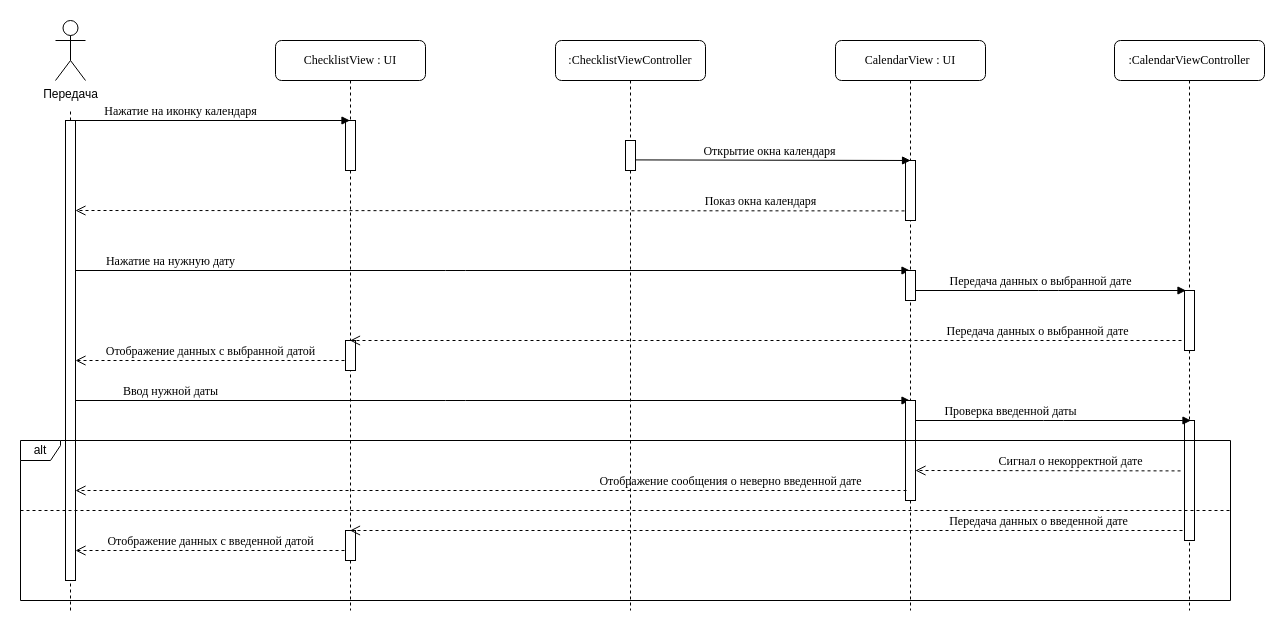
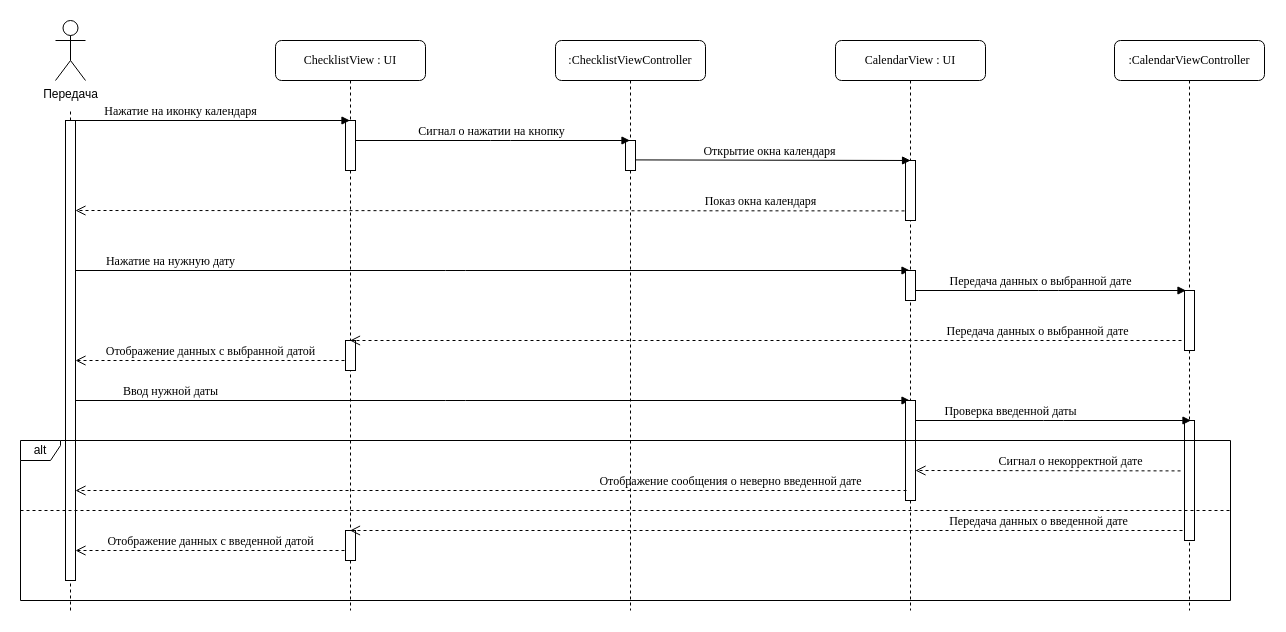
edge "ChecklistView : UI" -> ":ChecklistViewController": added, label "Сигнал о нажатии на кнопку"
